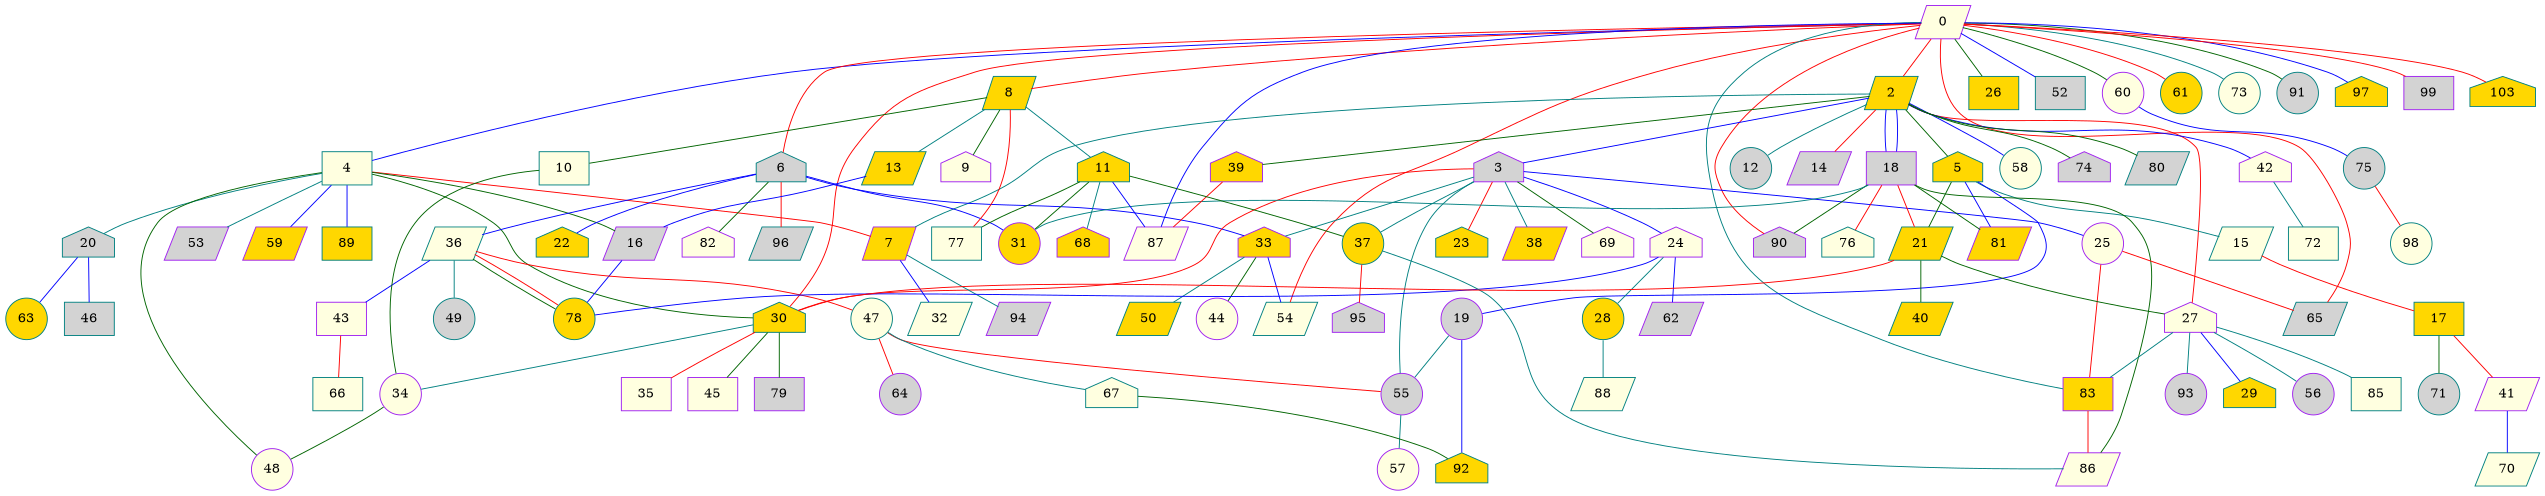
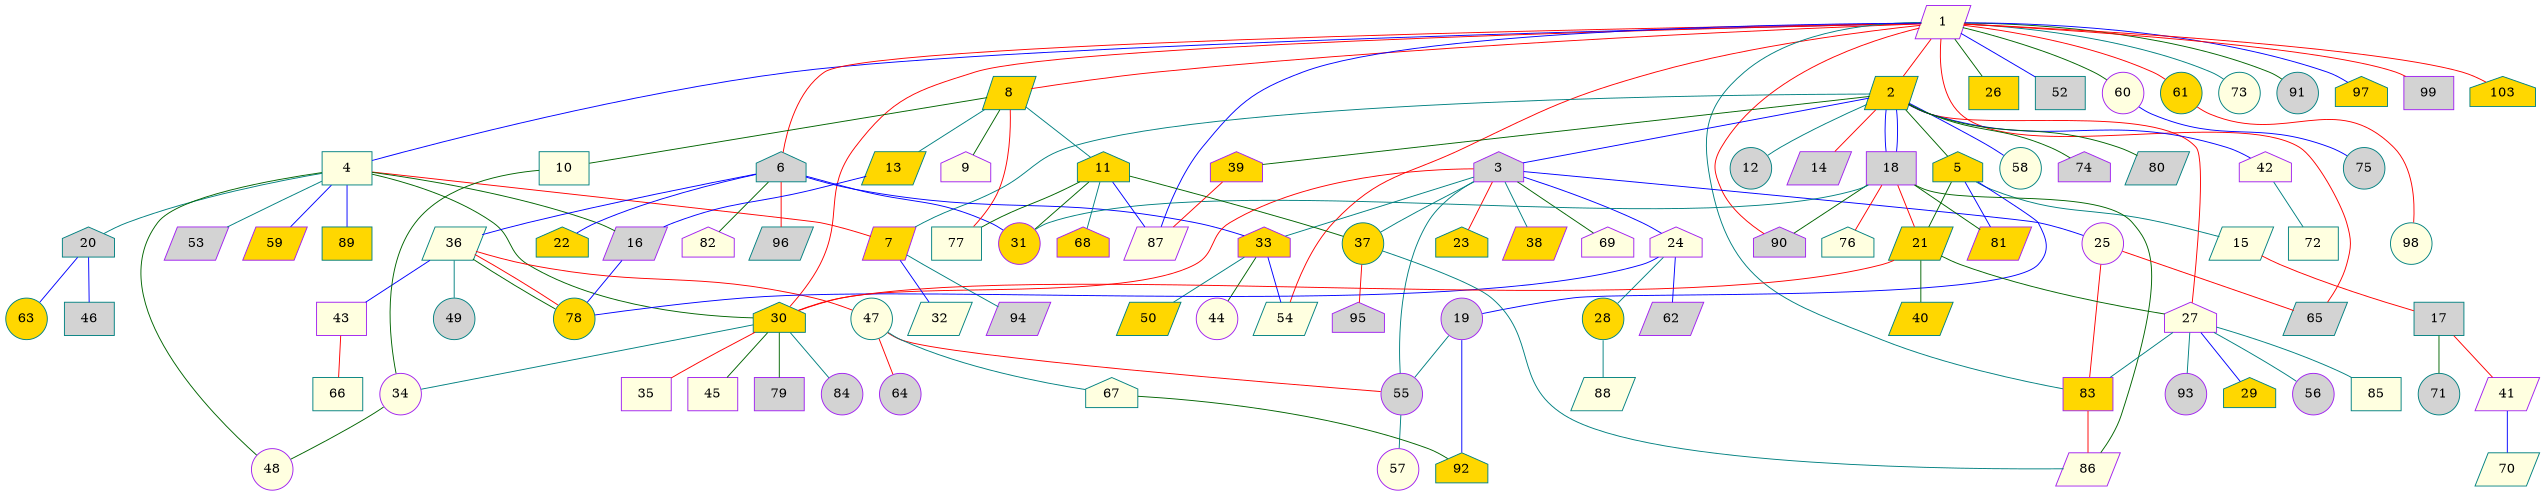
node "0": label "0" -> "1"
edge "75" -- "98": now "61" -- "98"
node "17": fillcolor gold -> lightgrey
node "84": added
